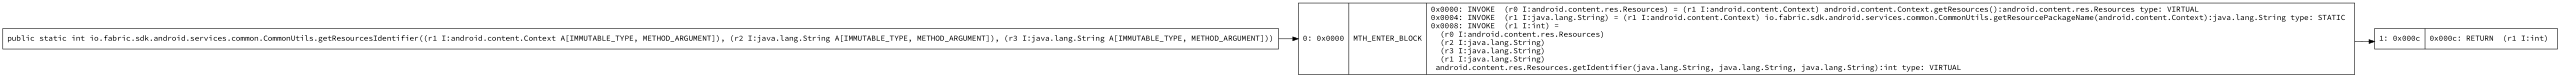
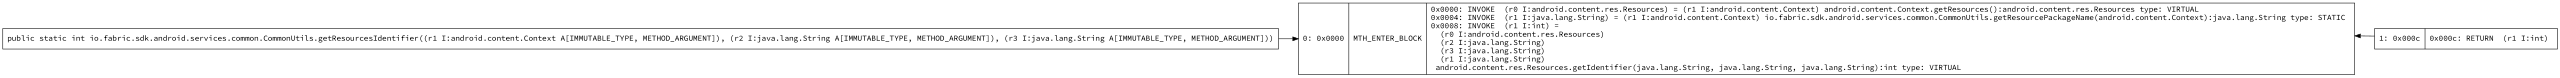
edge "0: 0x0000" -> "1: 0x000c": reversed
